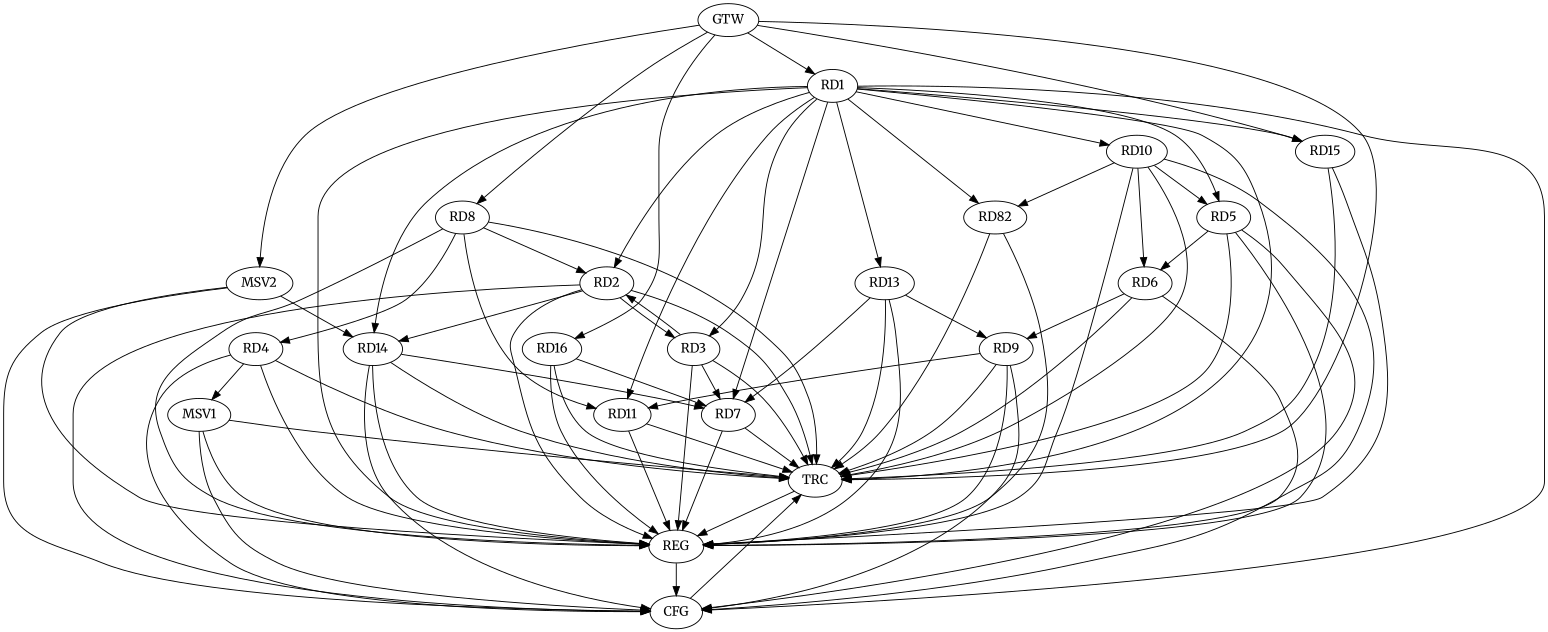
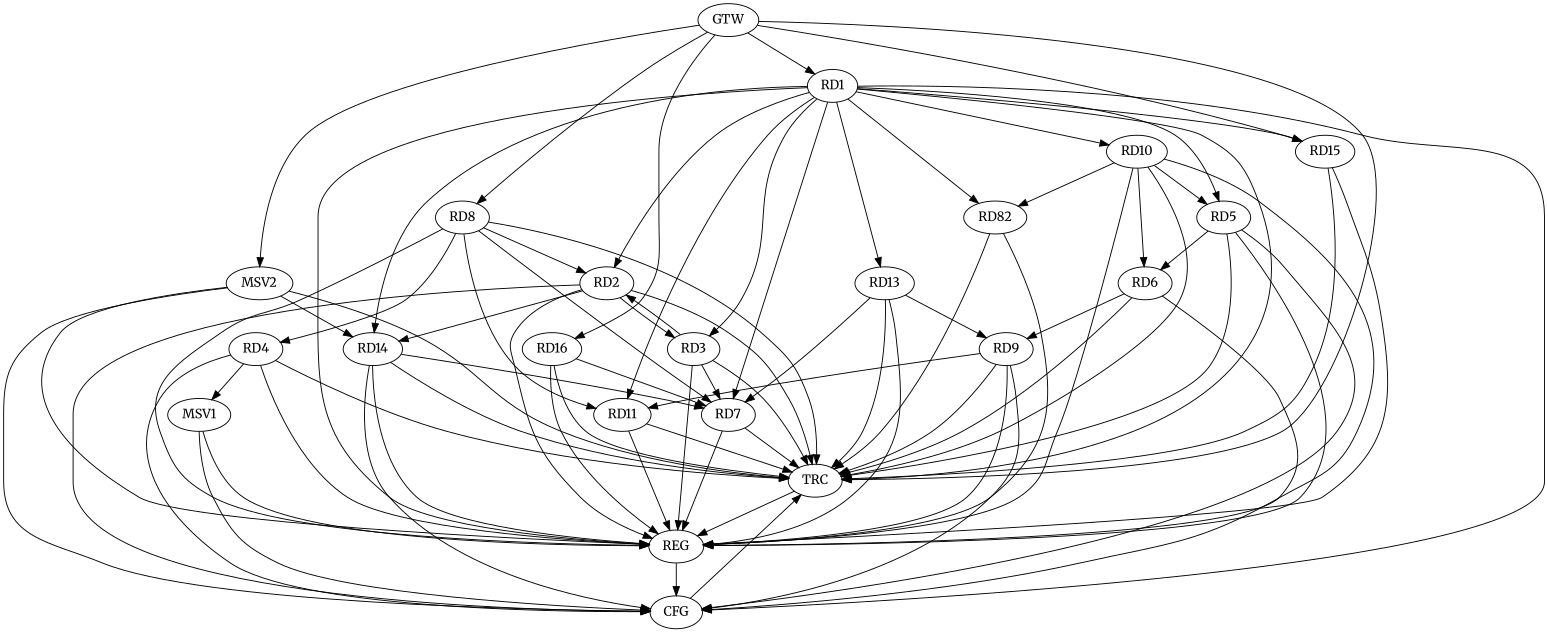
edge "RD8" -> "RD7": added
edge "MSV1" -> "TRC": now "MSV2" -> "TRC"
